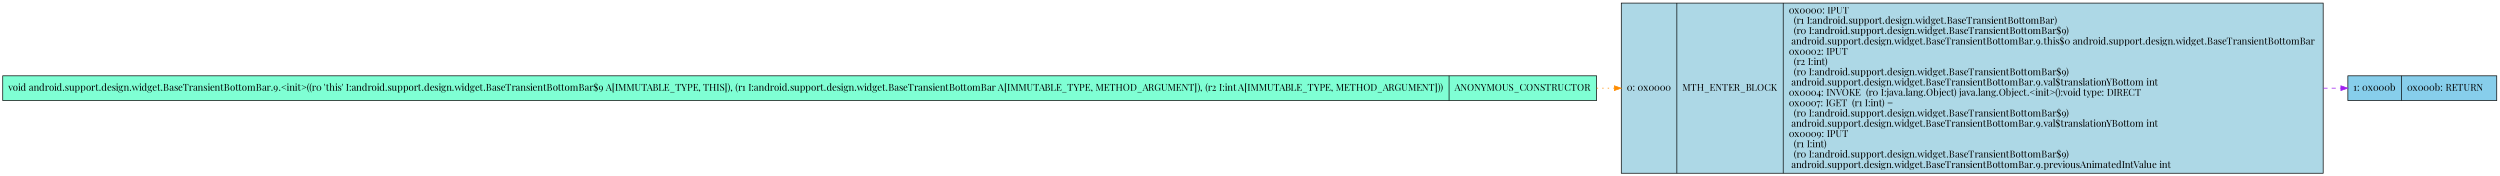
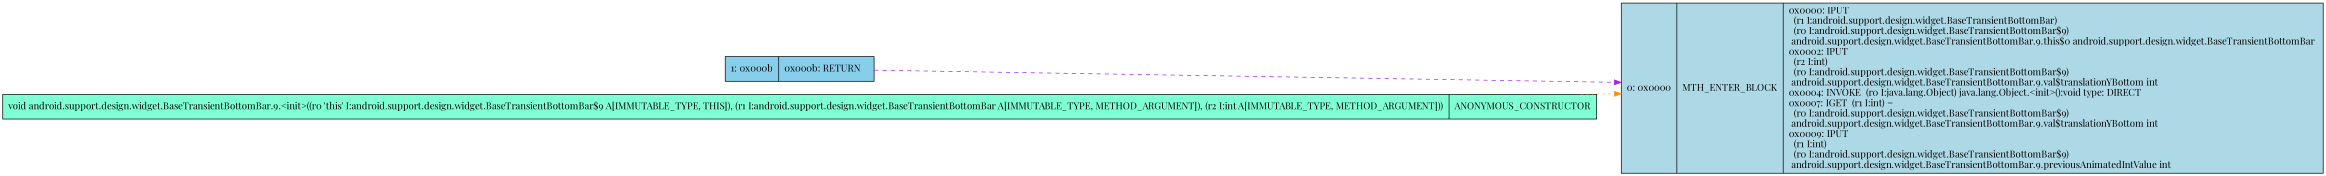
edge "0: 0x0000" -> "1: 0x000b": reversed
